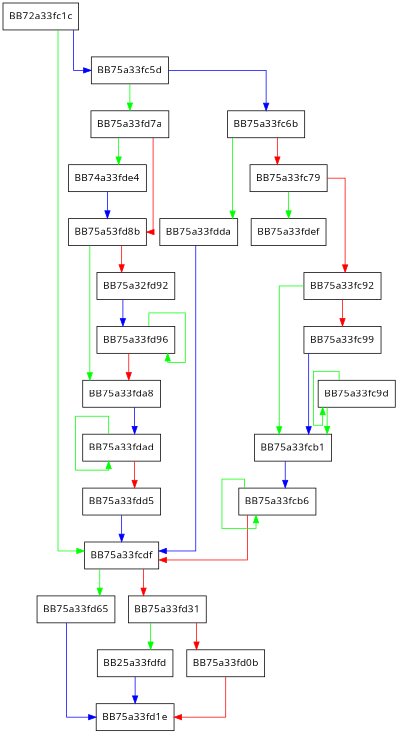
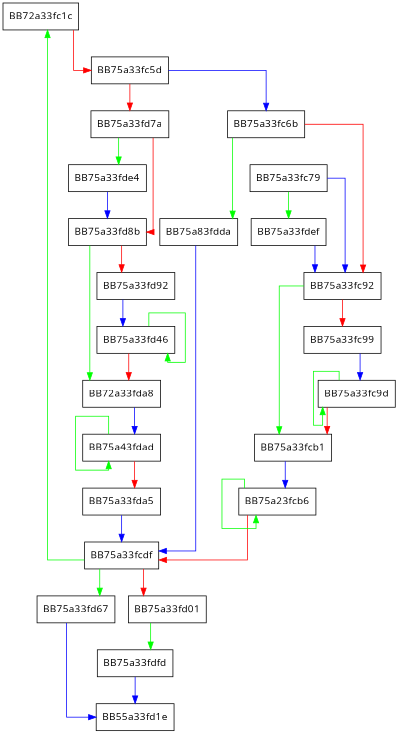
edge "BB72a33fc1c" -> "BB75a33fc5d": color blue -> red
edge "BB75a33fc5d" -> "BB75a33fd7a": color green -> red
edge "BB75a33fc6b" -> "BB75a33fc79": now "BB75a33fc6b" -> "BB75a33fc92"
node "BB74a33fde4": label "BB74a33fde4" -> "BB75a33fde4"
edge "BB75a33fc79" -> "BB75a33fc92": color red -> blue
node "BB75a53fd8b": label "BB75a53fd8b" -> "BB75a33fd8b"
node "BB75a33fdda": label "BB75a33fdda" -> "BB75a83fdda"
edge "BB75a33fdef" -> "BB75a33fc92": added
node "BB75a32fd92": label "BB75a32fd92" -> "BB75a33fd92"
edge "BB72a33fc1c" -> "BB75a33fcdf": reversed
node "BB75a33fd96": label "BB75a33fd96" -> "BB75a33fd46"
edge "BB75a33fc99" -> "BB75a33fcb1": now "BB75a33fc99" -> "BB75a33fc9d"
node "BB75a33fda8": label "BB75a33fda8" -> "BB72a33fda8"
edge "BB75a33fc9d" -> "BB75a33fcb1": color green -> red
node "BB75a33fdad": label "BB75a33fdad" -> "BB75a43fdad"
node "BB75a33fdd5": label "BB75a33fdd5" -> "BB75a33fda5"
node "BB75a33fcb6": label "BB75a33fcb6" -> "BB75a23fcb6"
node "BB75a33fd65": label "BB75a33fd65" -> "BB75a33fd67"
node "BB75a33fd31": label "BB75a33fd31" -> "BB75a33fd01"
node "BB25a33fdfd": label "BB25a33fdfd" -> "BB75a33fdfd"
node "BB75a33fd0b": removed
node "BB75a33fd1e": label "BB75a33fd1e" -> "BB55a33fd1e"
